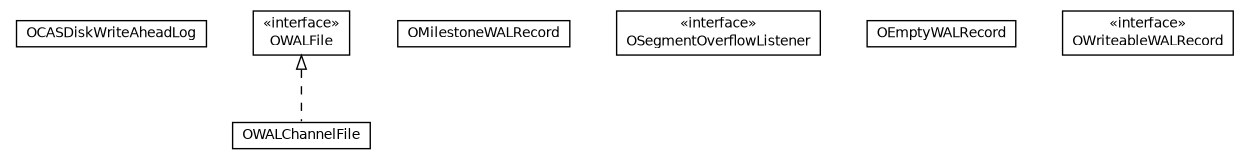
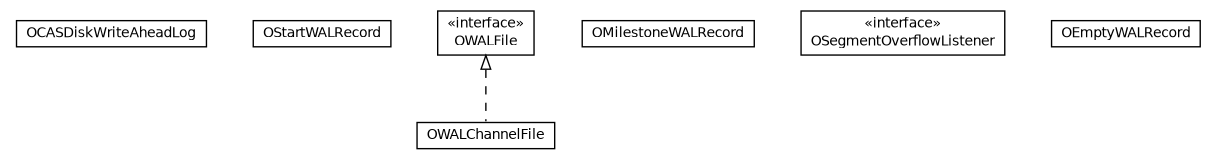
node "OStartWALRecord": added
node "OWriteableWALRecord": removed
